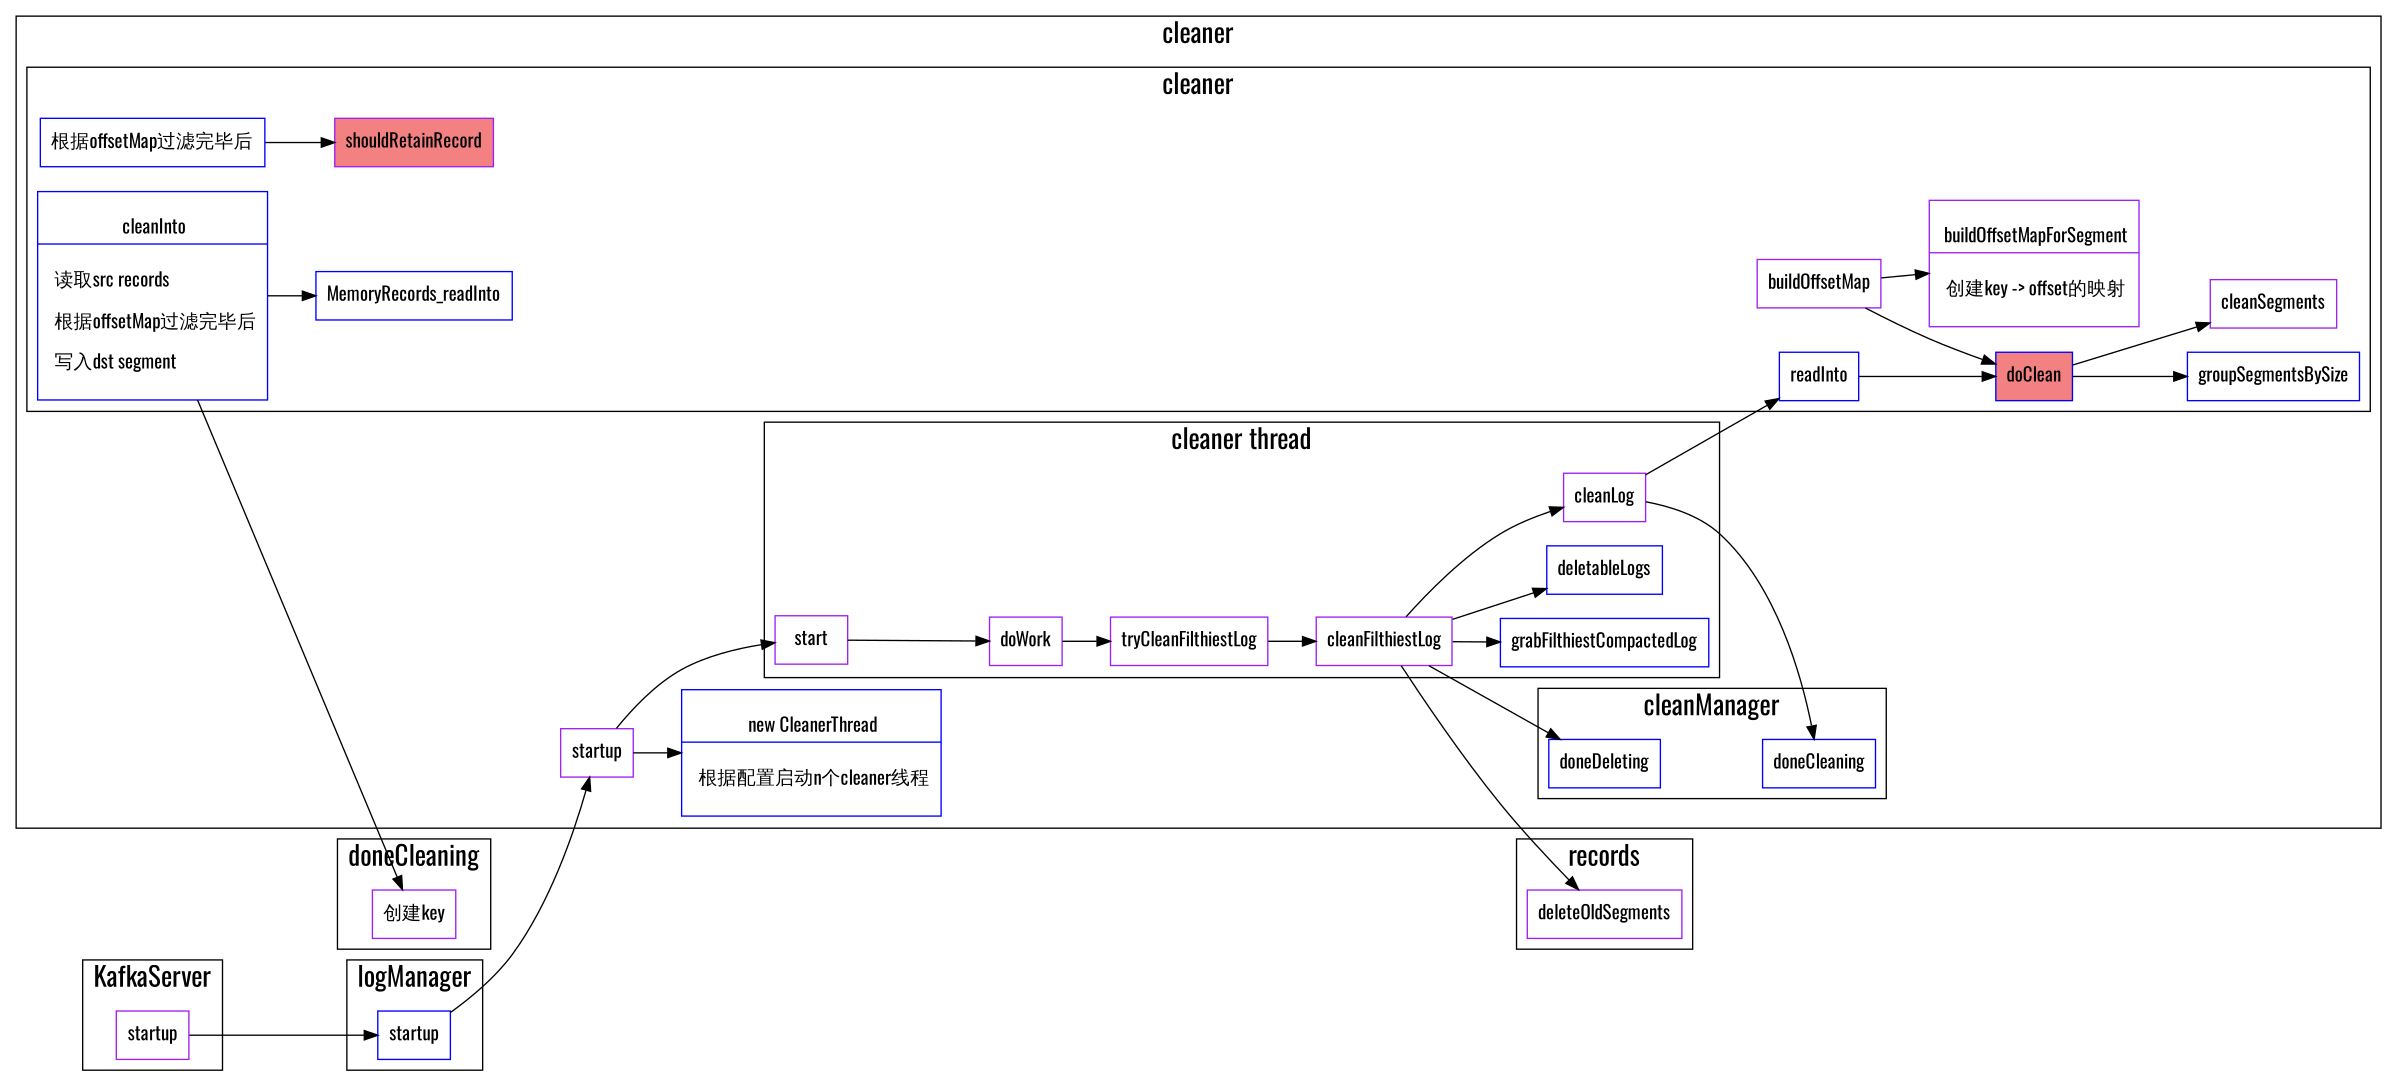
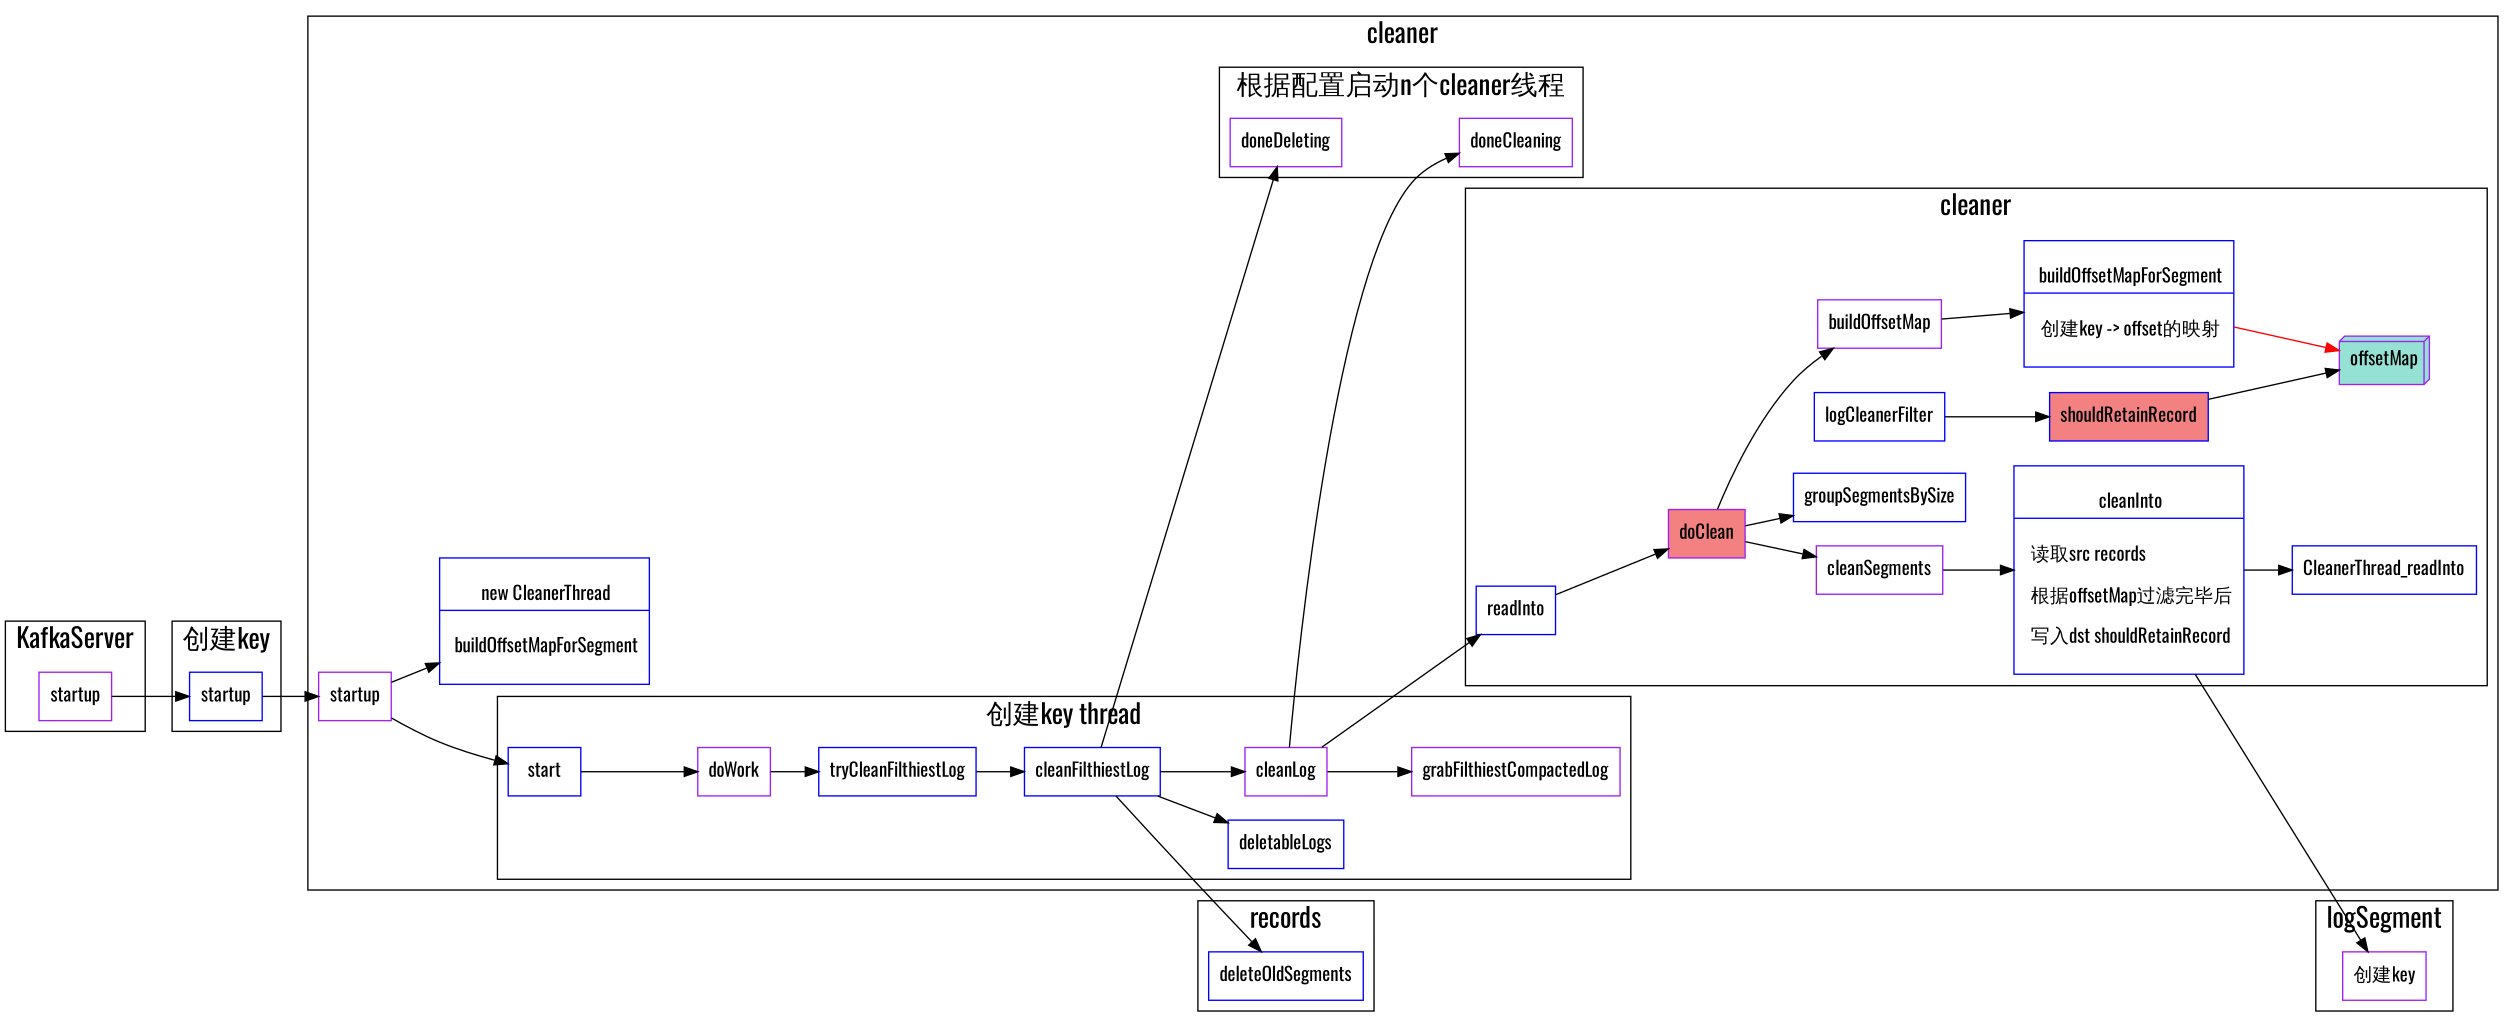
node "根据offsetMap过滤完毕后": label "根据offsetMap过滤完毕后" -> "logCleanerFilter"
node "shouldRetainRecord": color purple -> blue
node "buildOffsetMapForSegment": color purple -> blue
node "MemoryRecords_readInto": label "MemoryRecords_readInto" -> "CleanerThread_readInto"
edge "buildOffsetMap" -> "doClean": reversed
node "offsetMap": added
node "cleanInto": text "写入dst segment" -> "写入dst shouldRetainRecord"
node "doClean": color blue -> purple
cluster "cleaner thread": label "cleaner thread" -> "创建key thread"
edge "cleanSegments" -> "cleanInto": added
node "start": color purple -> blue
node "tryCleanFilthiestLog": color purple -> blue
node "cleanFilthiestLog": color purple -> blue
edge "cleanFilthiestLog" -> "grabFilthiestCompactedLog": now "cleanLog" -> "grabFilthiestCompactedLog"
node "grabFilthiestCompactedLog": color blue -> purple
cluster "cleanManager": label "cleanManager" -> "根据配置启动n个cleaner线程"
node "doneDeleting": color blue -> purple
node "doneCleaning": color blue -> purple
node "new CleanerThread": text "根据配置启动n个cleaner线程" -> "buildOffsetMapForSegment"
cluster "doneCleaning": label "doneCleaning" -> "logSegment"
node "deleteOldSegments": color purple -> blue
cluster "logManager": label "logManager" -> "创建key"
